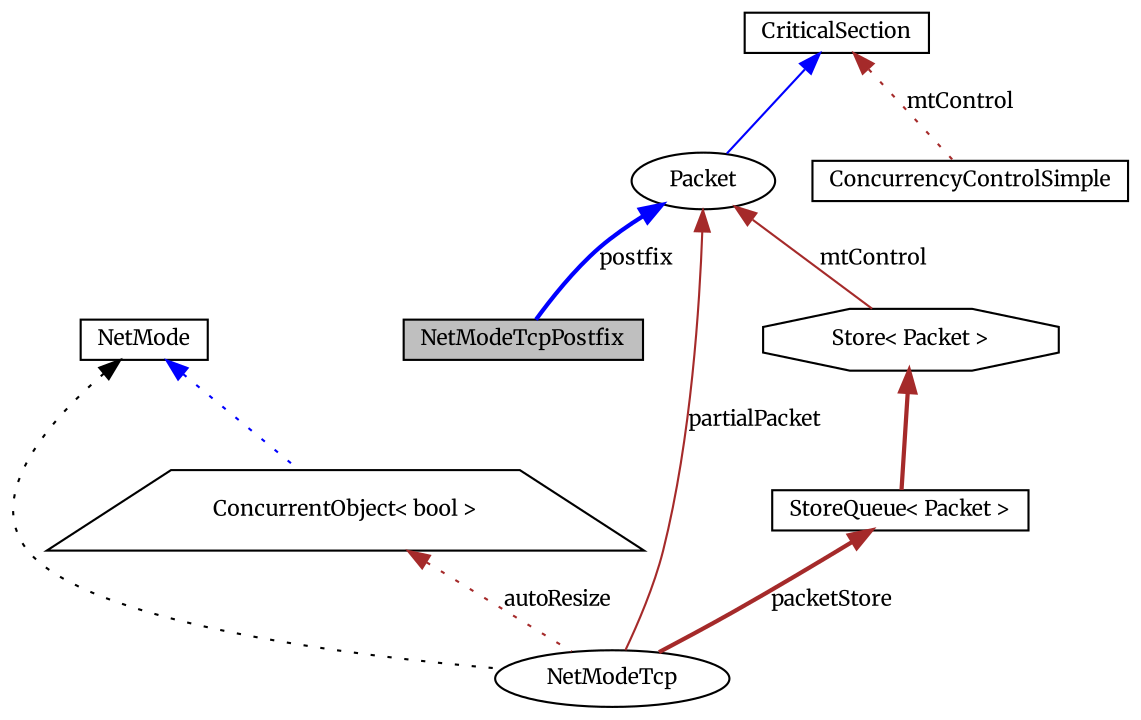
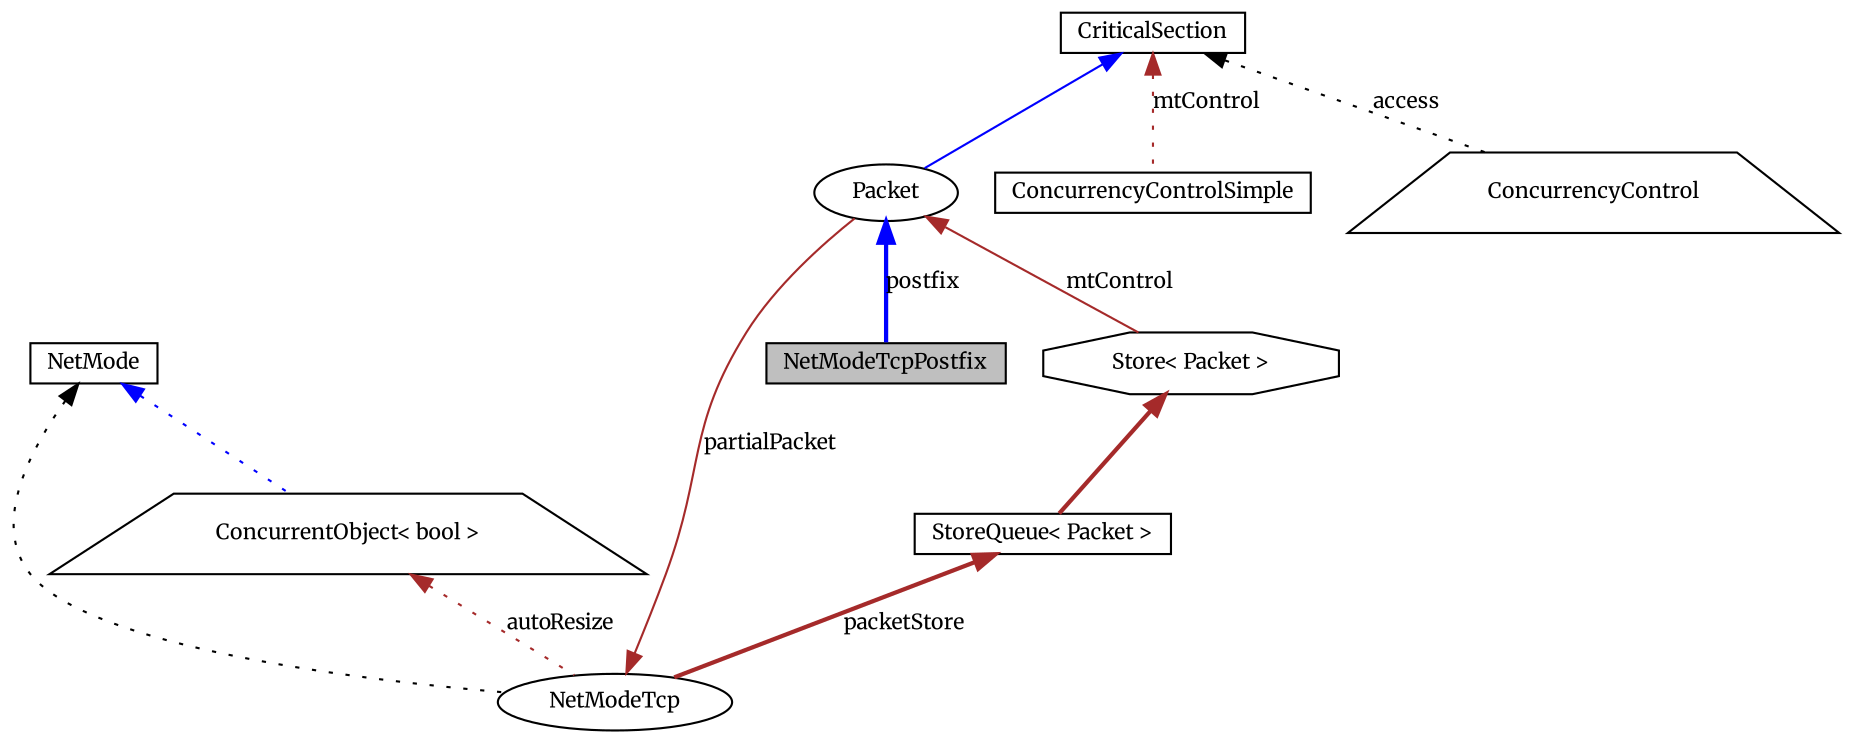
node "ConcurrencyControl": added
edge "NetModeTcp" -> "Packet": reversed
